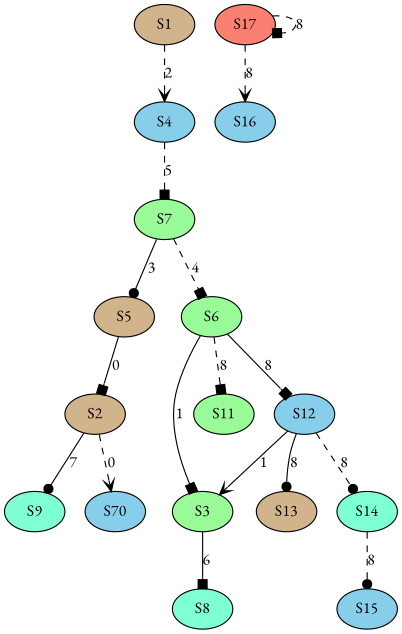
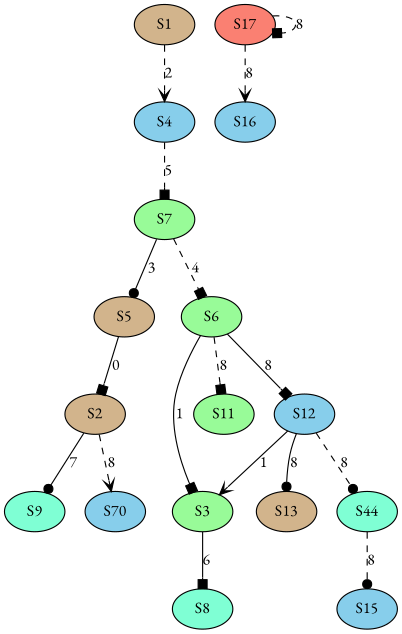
edge "S2" -> "S70": label "0" -> "8"
node "S14": label "S14" -> "S44"
